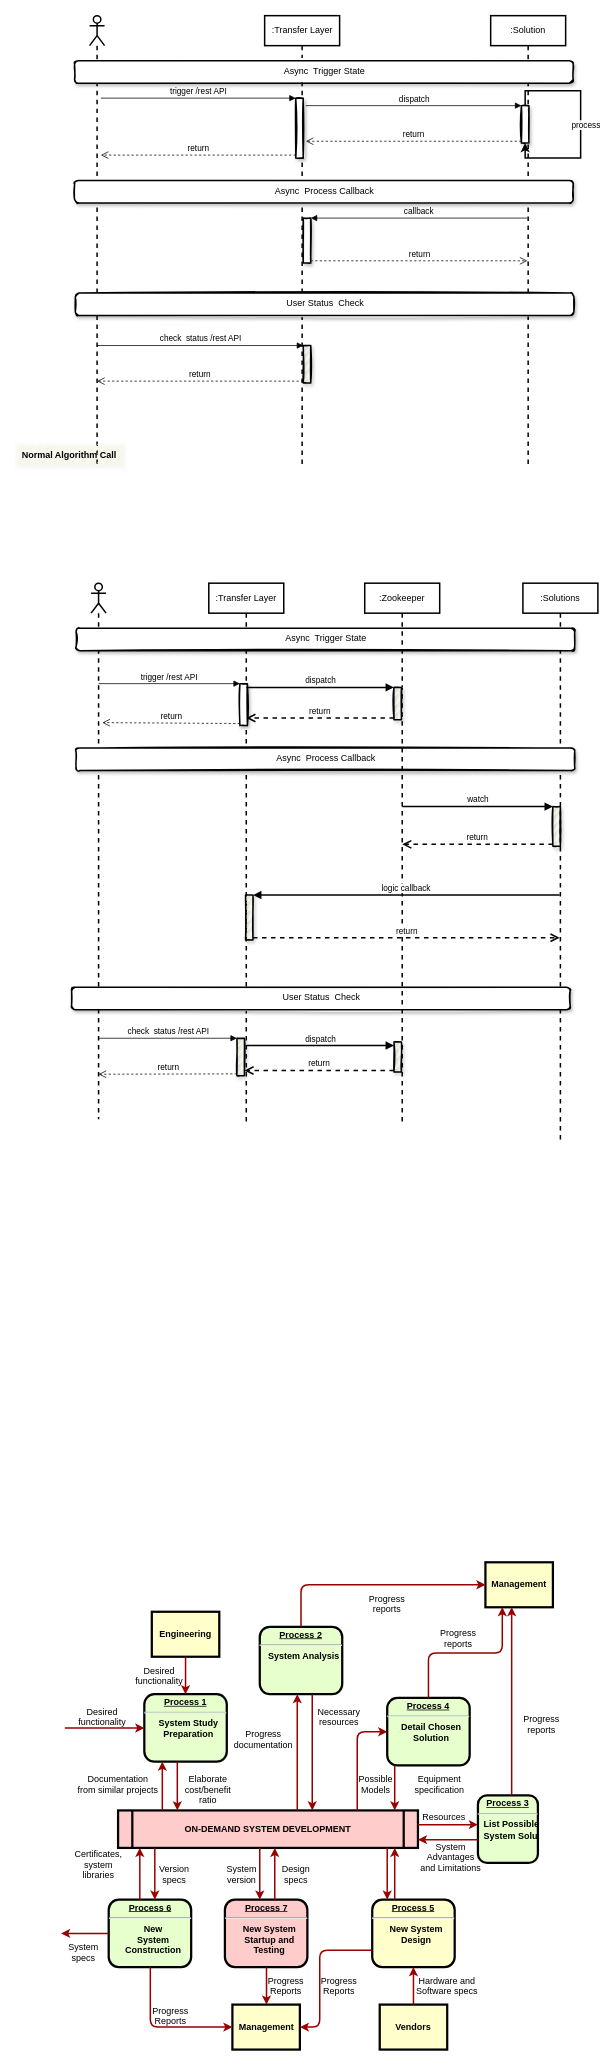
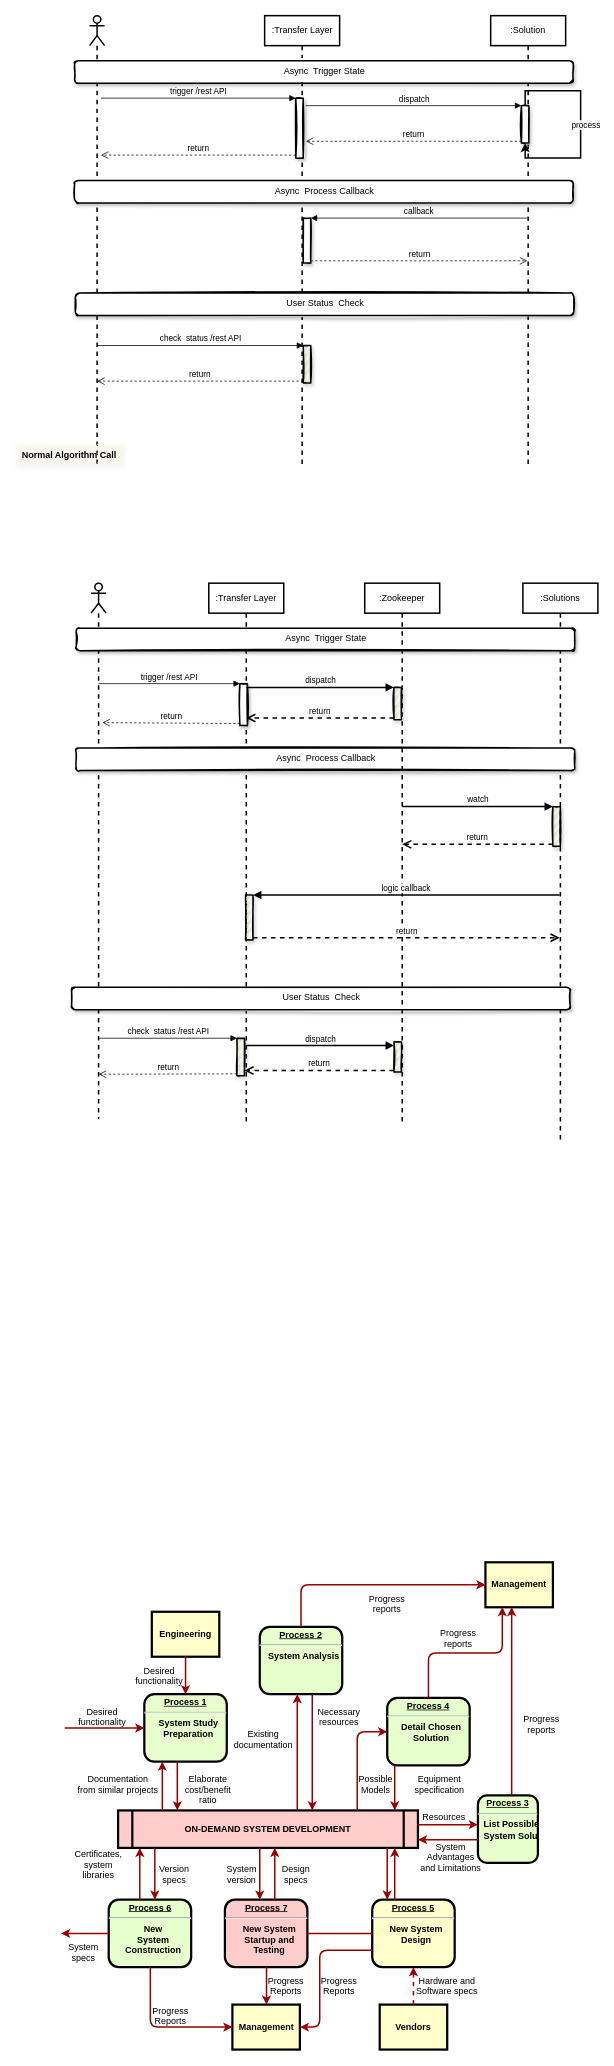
node "Progress documentation": label "Progress documentation" -> "Existing documentation"
edge "Process 7 New System Startup and Testing" -- "Process 5 New System Design": added
edge "Vendors" -> "Process 5 New System Design": style solid -> dashed
